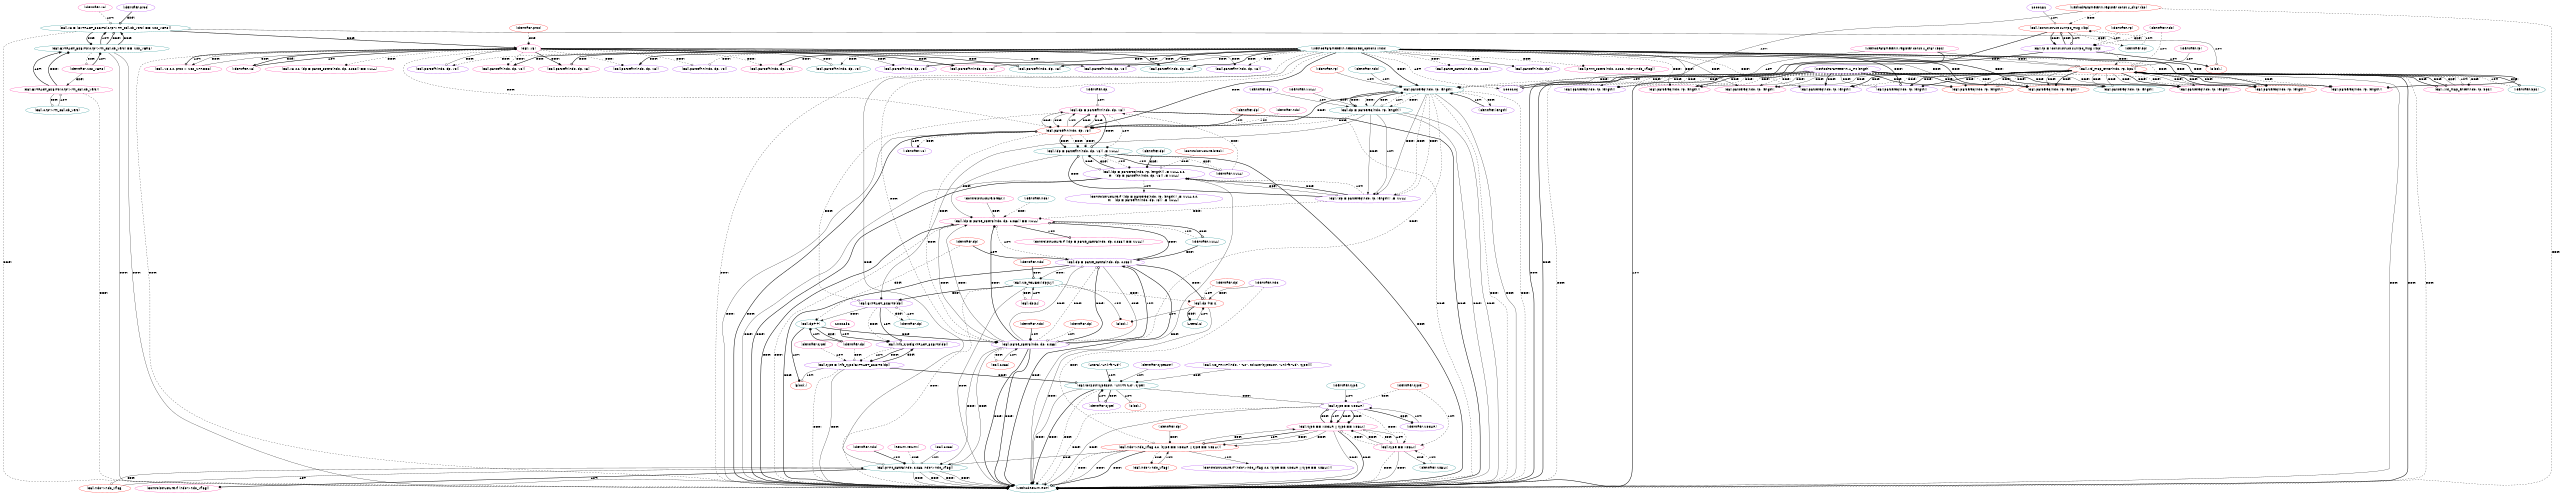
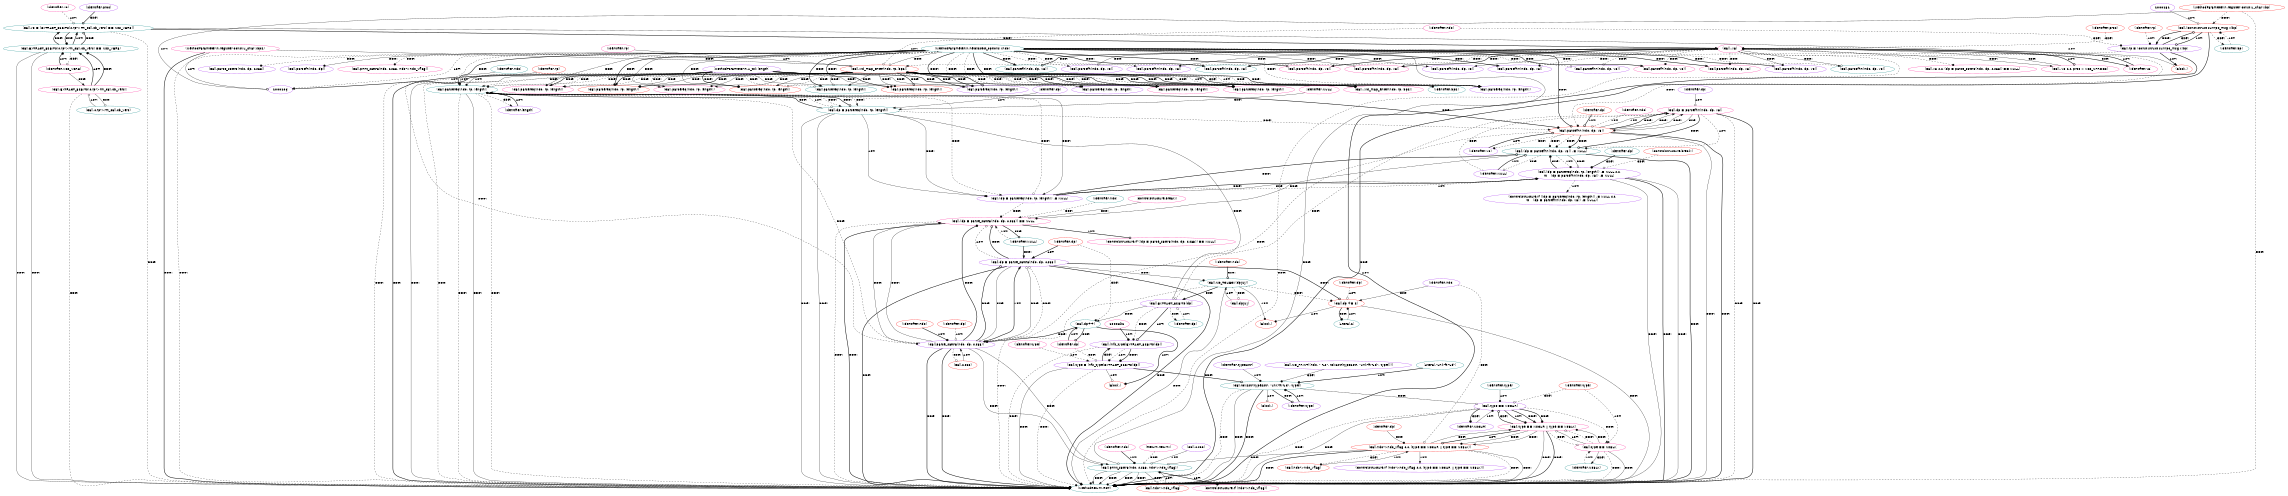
node "(MethodParameterIn,u_int length)": label "(MethodParameterIn,u_int length)" -> "(MethodParameterIn,u_tok length)"
edge "(Call,xid_map_enter(ndo, rp, bp2))" -> "(Identifier,bp2)": arrowhead odot -> dot
edge "(Call,dp = parsereq(ndo, rp, length))" -> "(Call,EXTRACT_32BITS(dp))": arrowhead dot -> odot
edge "(Call,(nfs_type)EXTRACT_32BITS(dp))" -> "(MethodReturn,RET)": added, label "DDG:"
